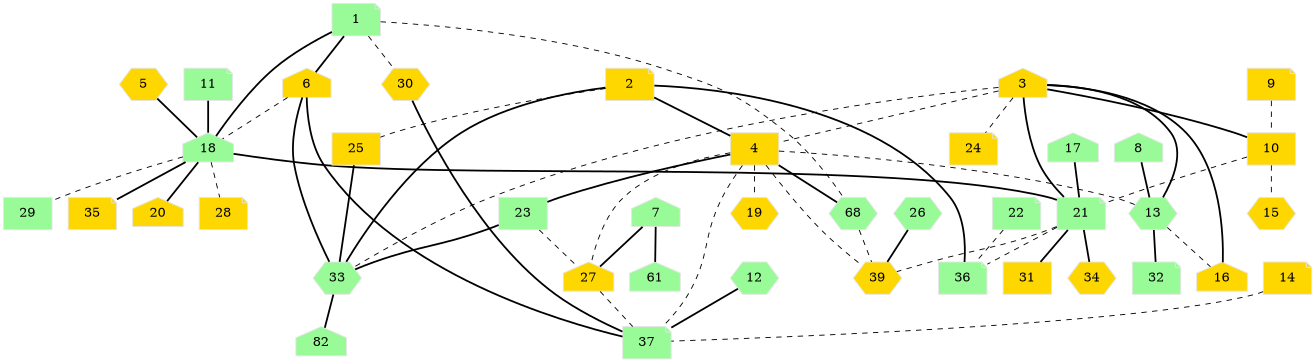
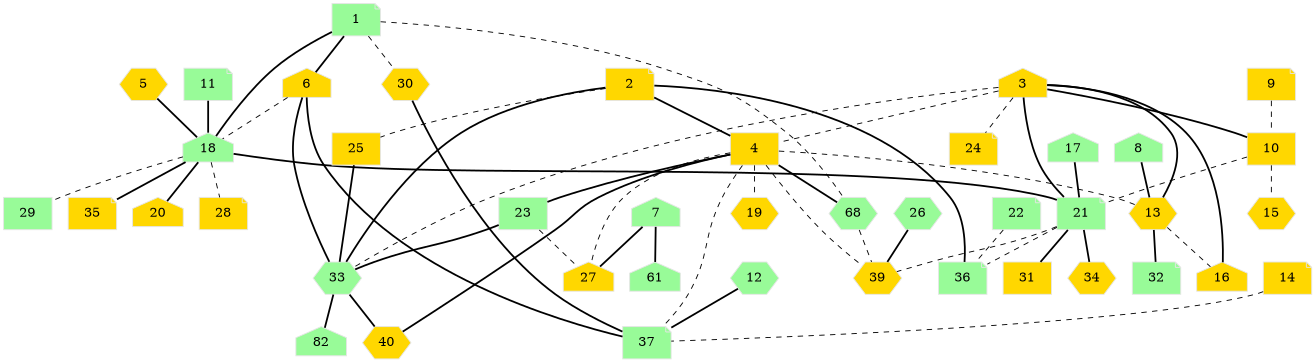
node "13": fillcolor palegreen -> gold
edge "27" -- "37": removed
node "40": added
